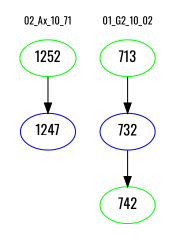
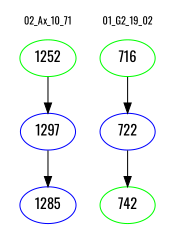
cluster "01_G2_10_02": label "01_G2_10_02" -> "01_G2_19_02"
node "713": label "713" -> "716"
node "1247": label "1247" -> "1297"
node "732": label "732" -> "722"
node "1285": added
